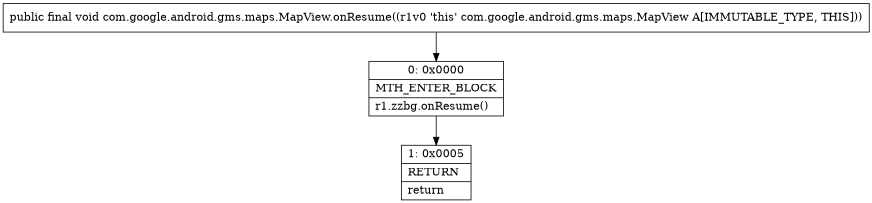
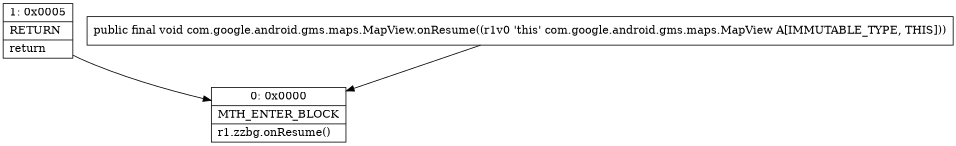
edge "0: 0x0000" -> "1: 0x0005": reversed
